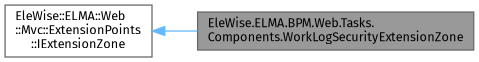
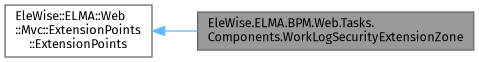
node "EleWise::ELMA::Web ::Mvc::ExtensionPoints ::IExtensionZone": label "EleWise::ELMA::Web ::Mvc::ExtensionPoints ::IExtensionZone" -> "EleWise::ELMA::Web ::Mvc::ExtensionPoints ::ExtensionPoints"
